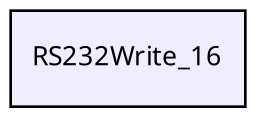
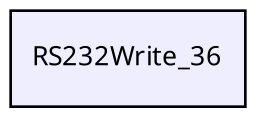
node "RS232Write_16": label "RS232Write_16" -> "RS232Write_36"
